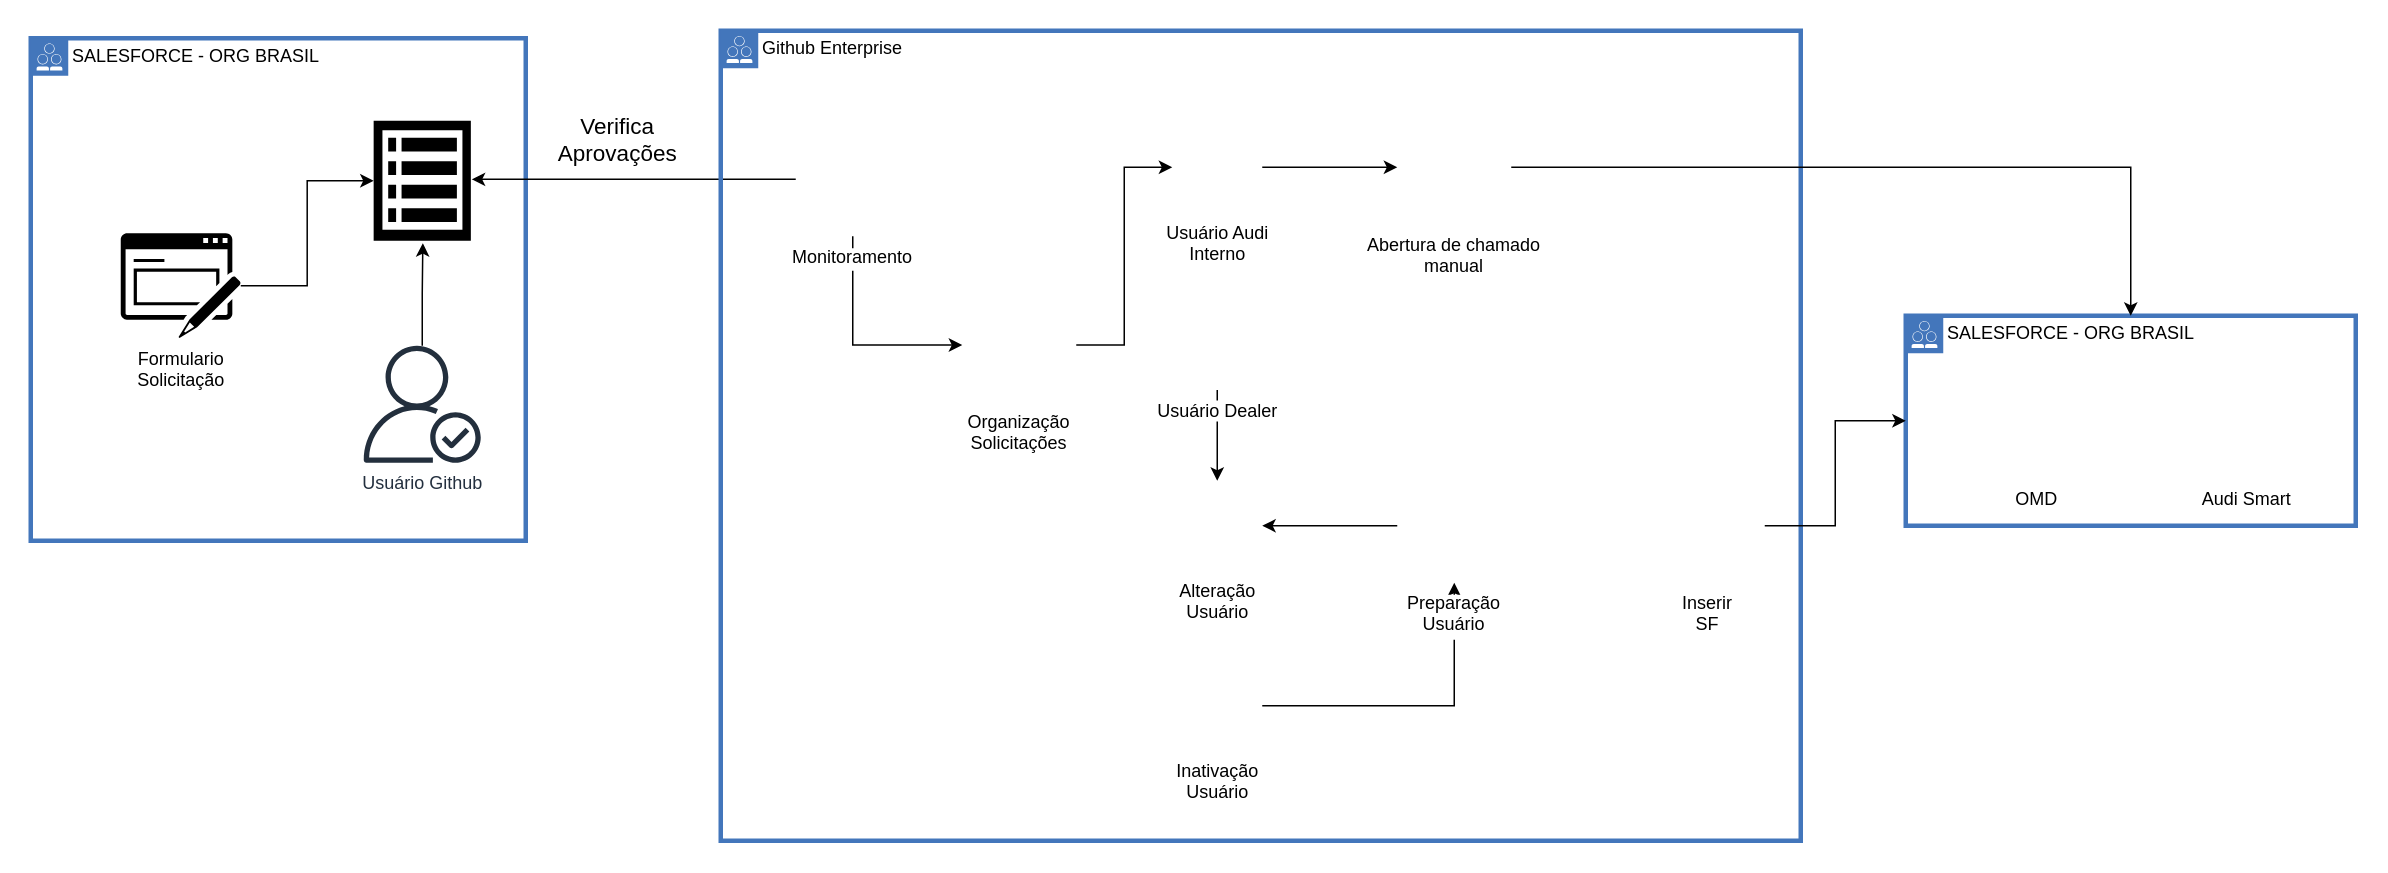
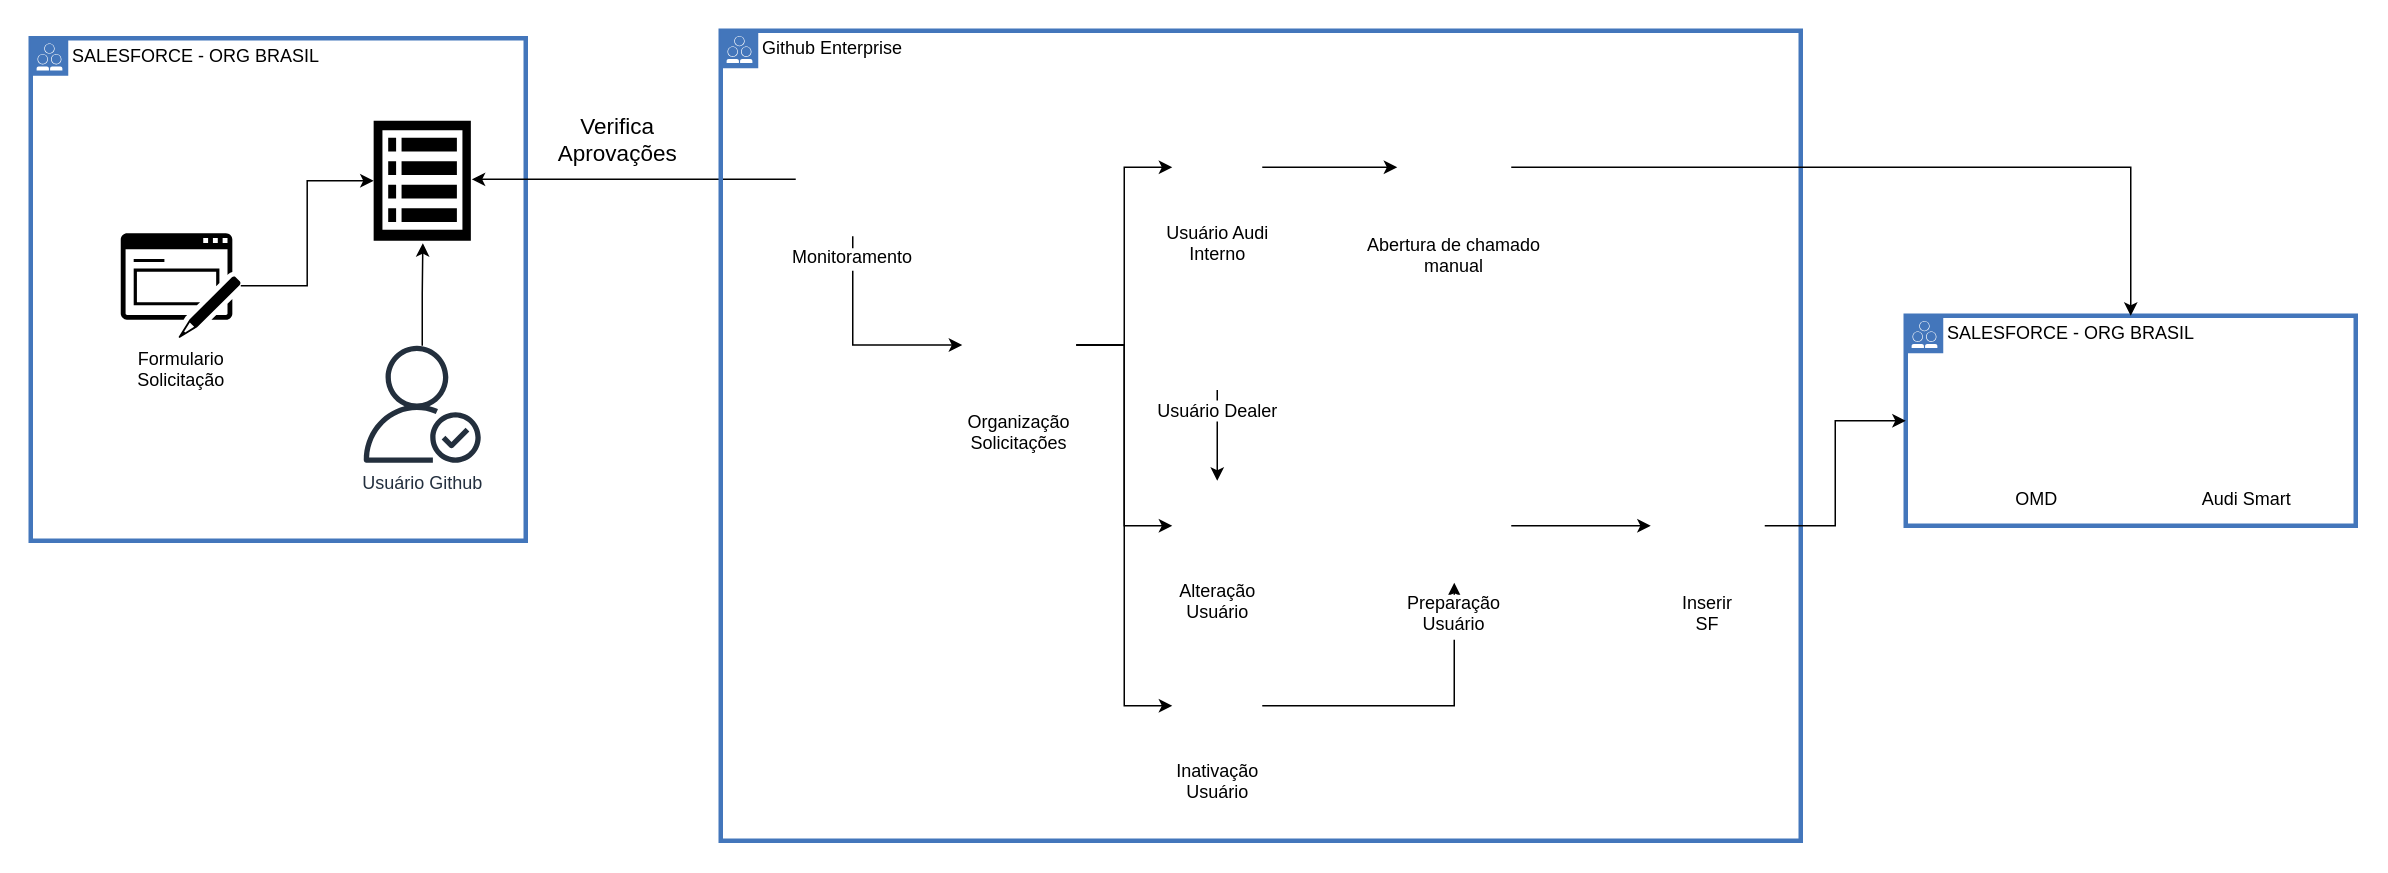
edge "Organização Solicitações" -> "Alteração Usuário": added
edge "Preparação Usuário" -> "Alteração Usuário": now "Preparação Usuário" -> "Inserir SF"
edge "Organização Solicitações" -> "Inativação Usuário": added
